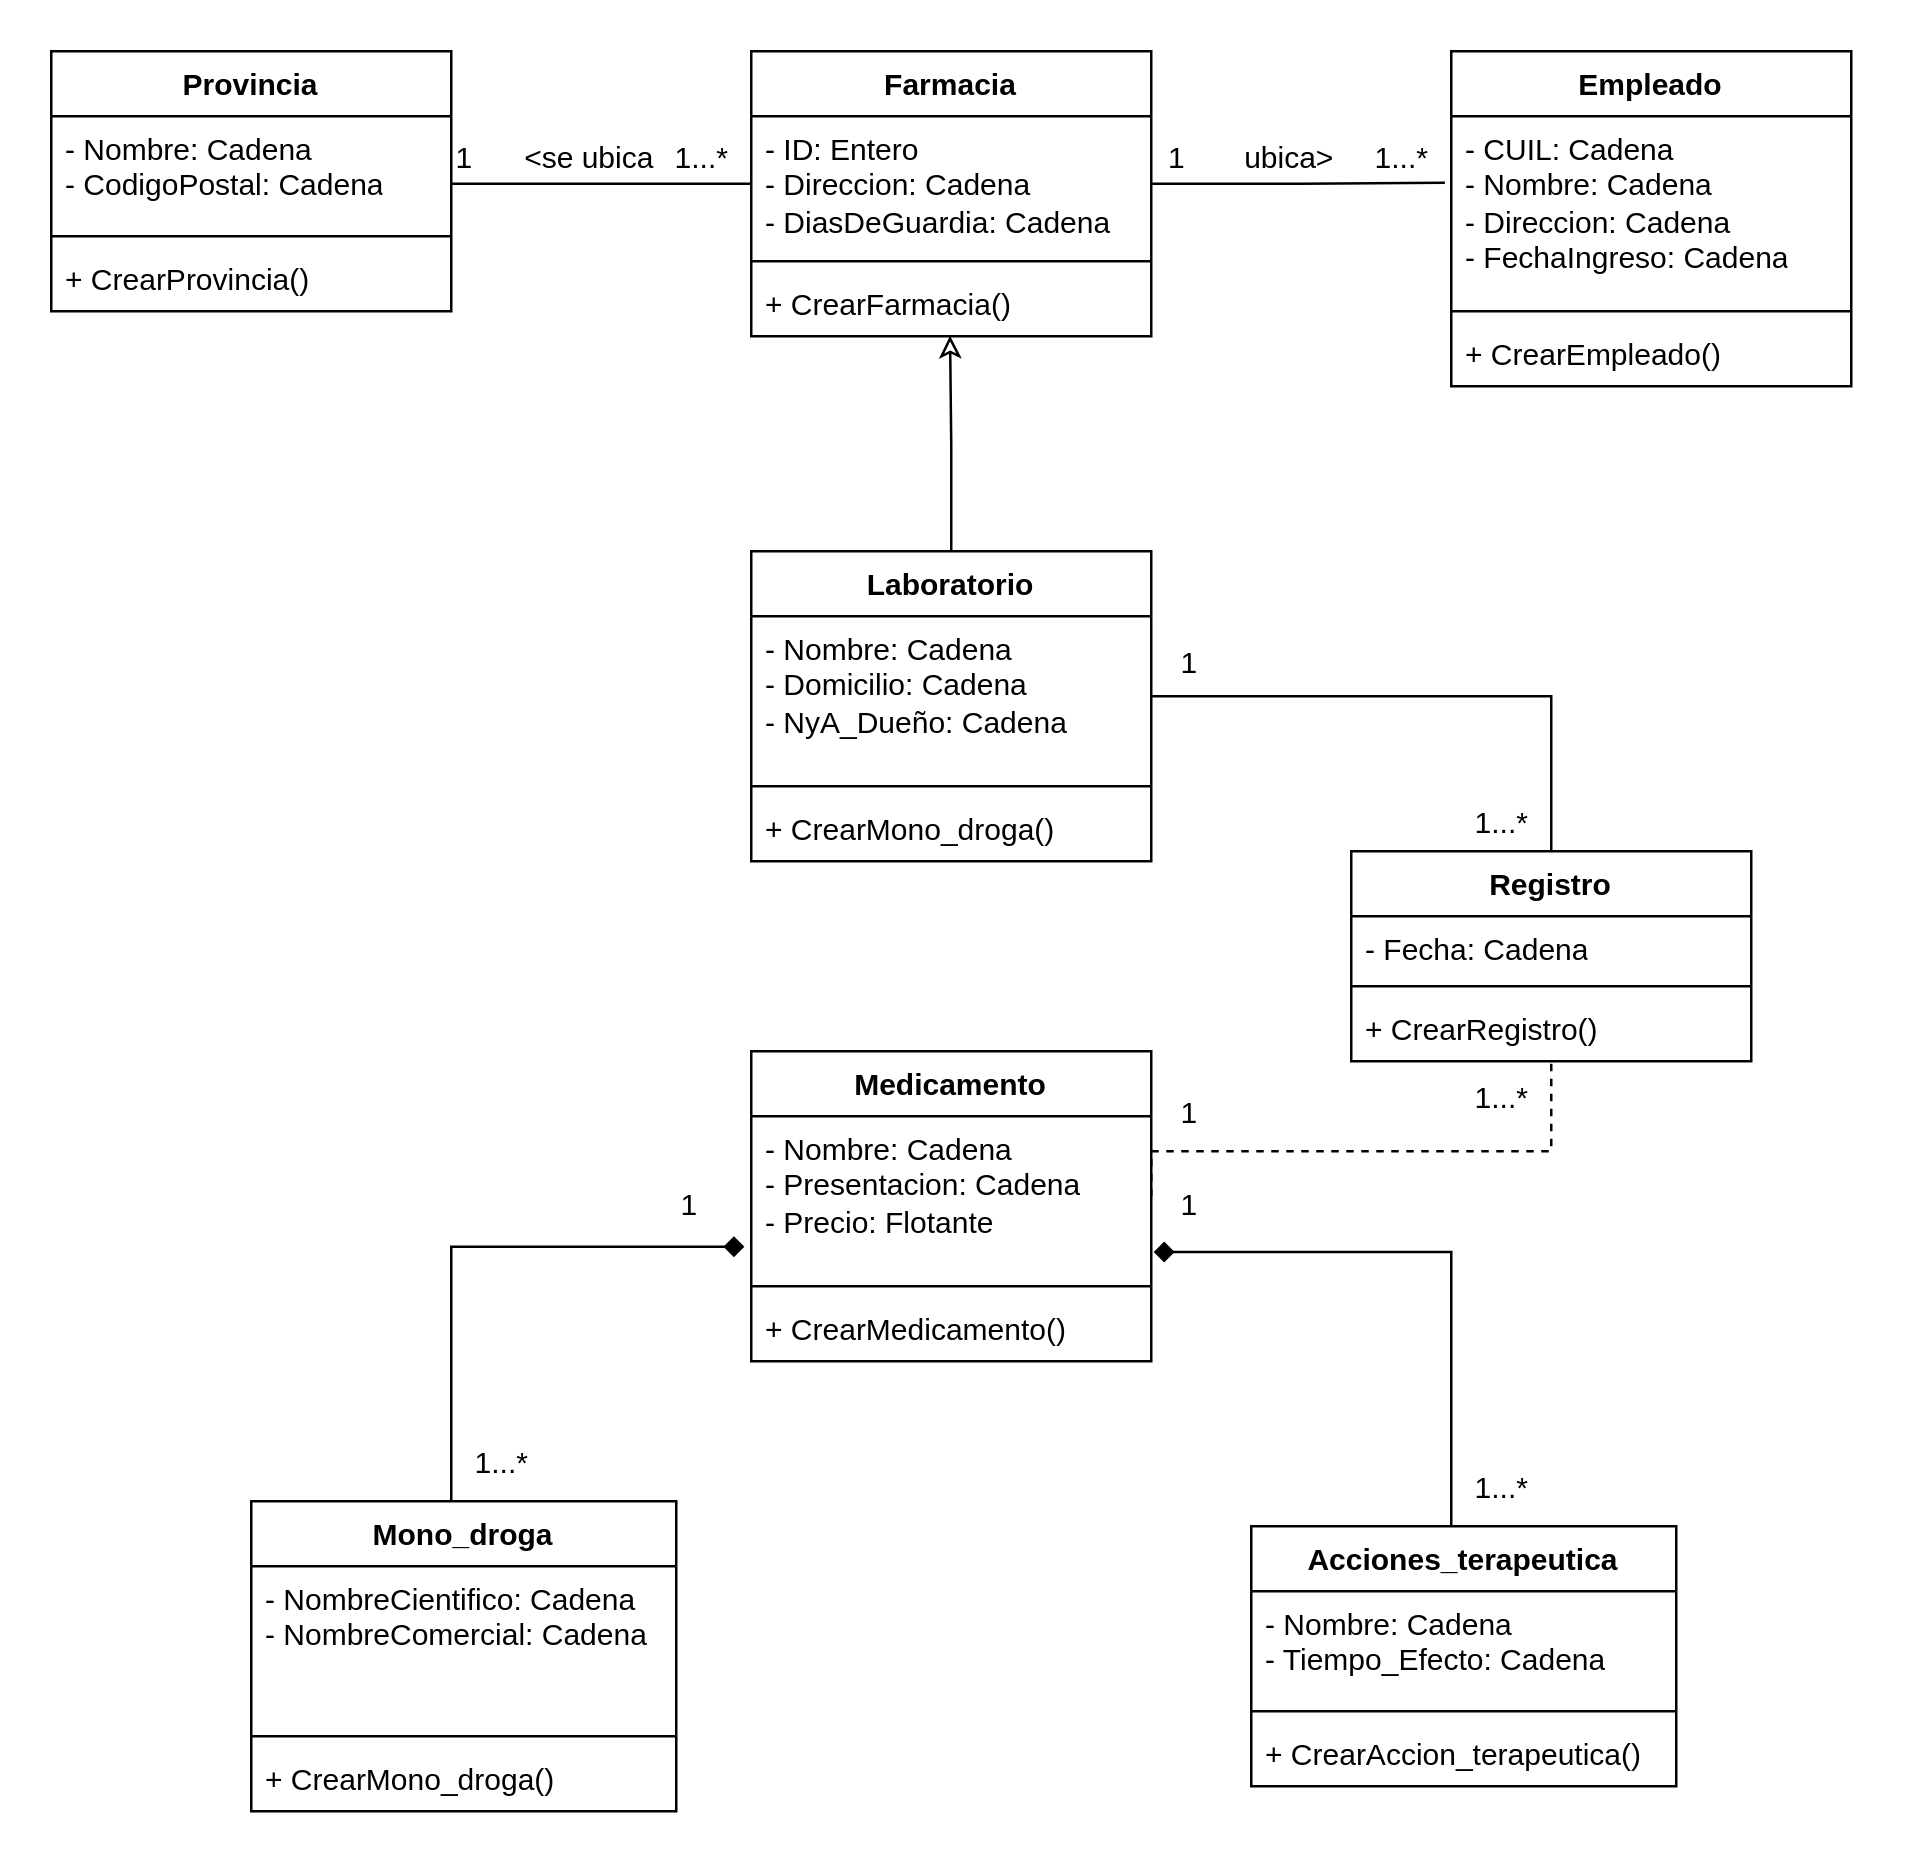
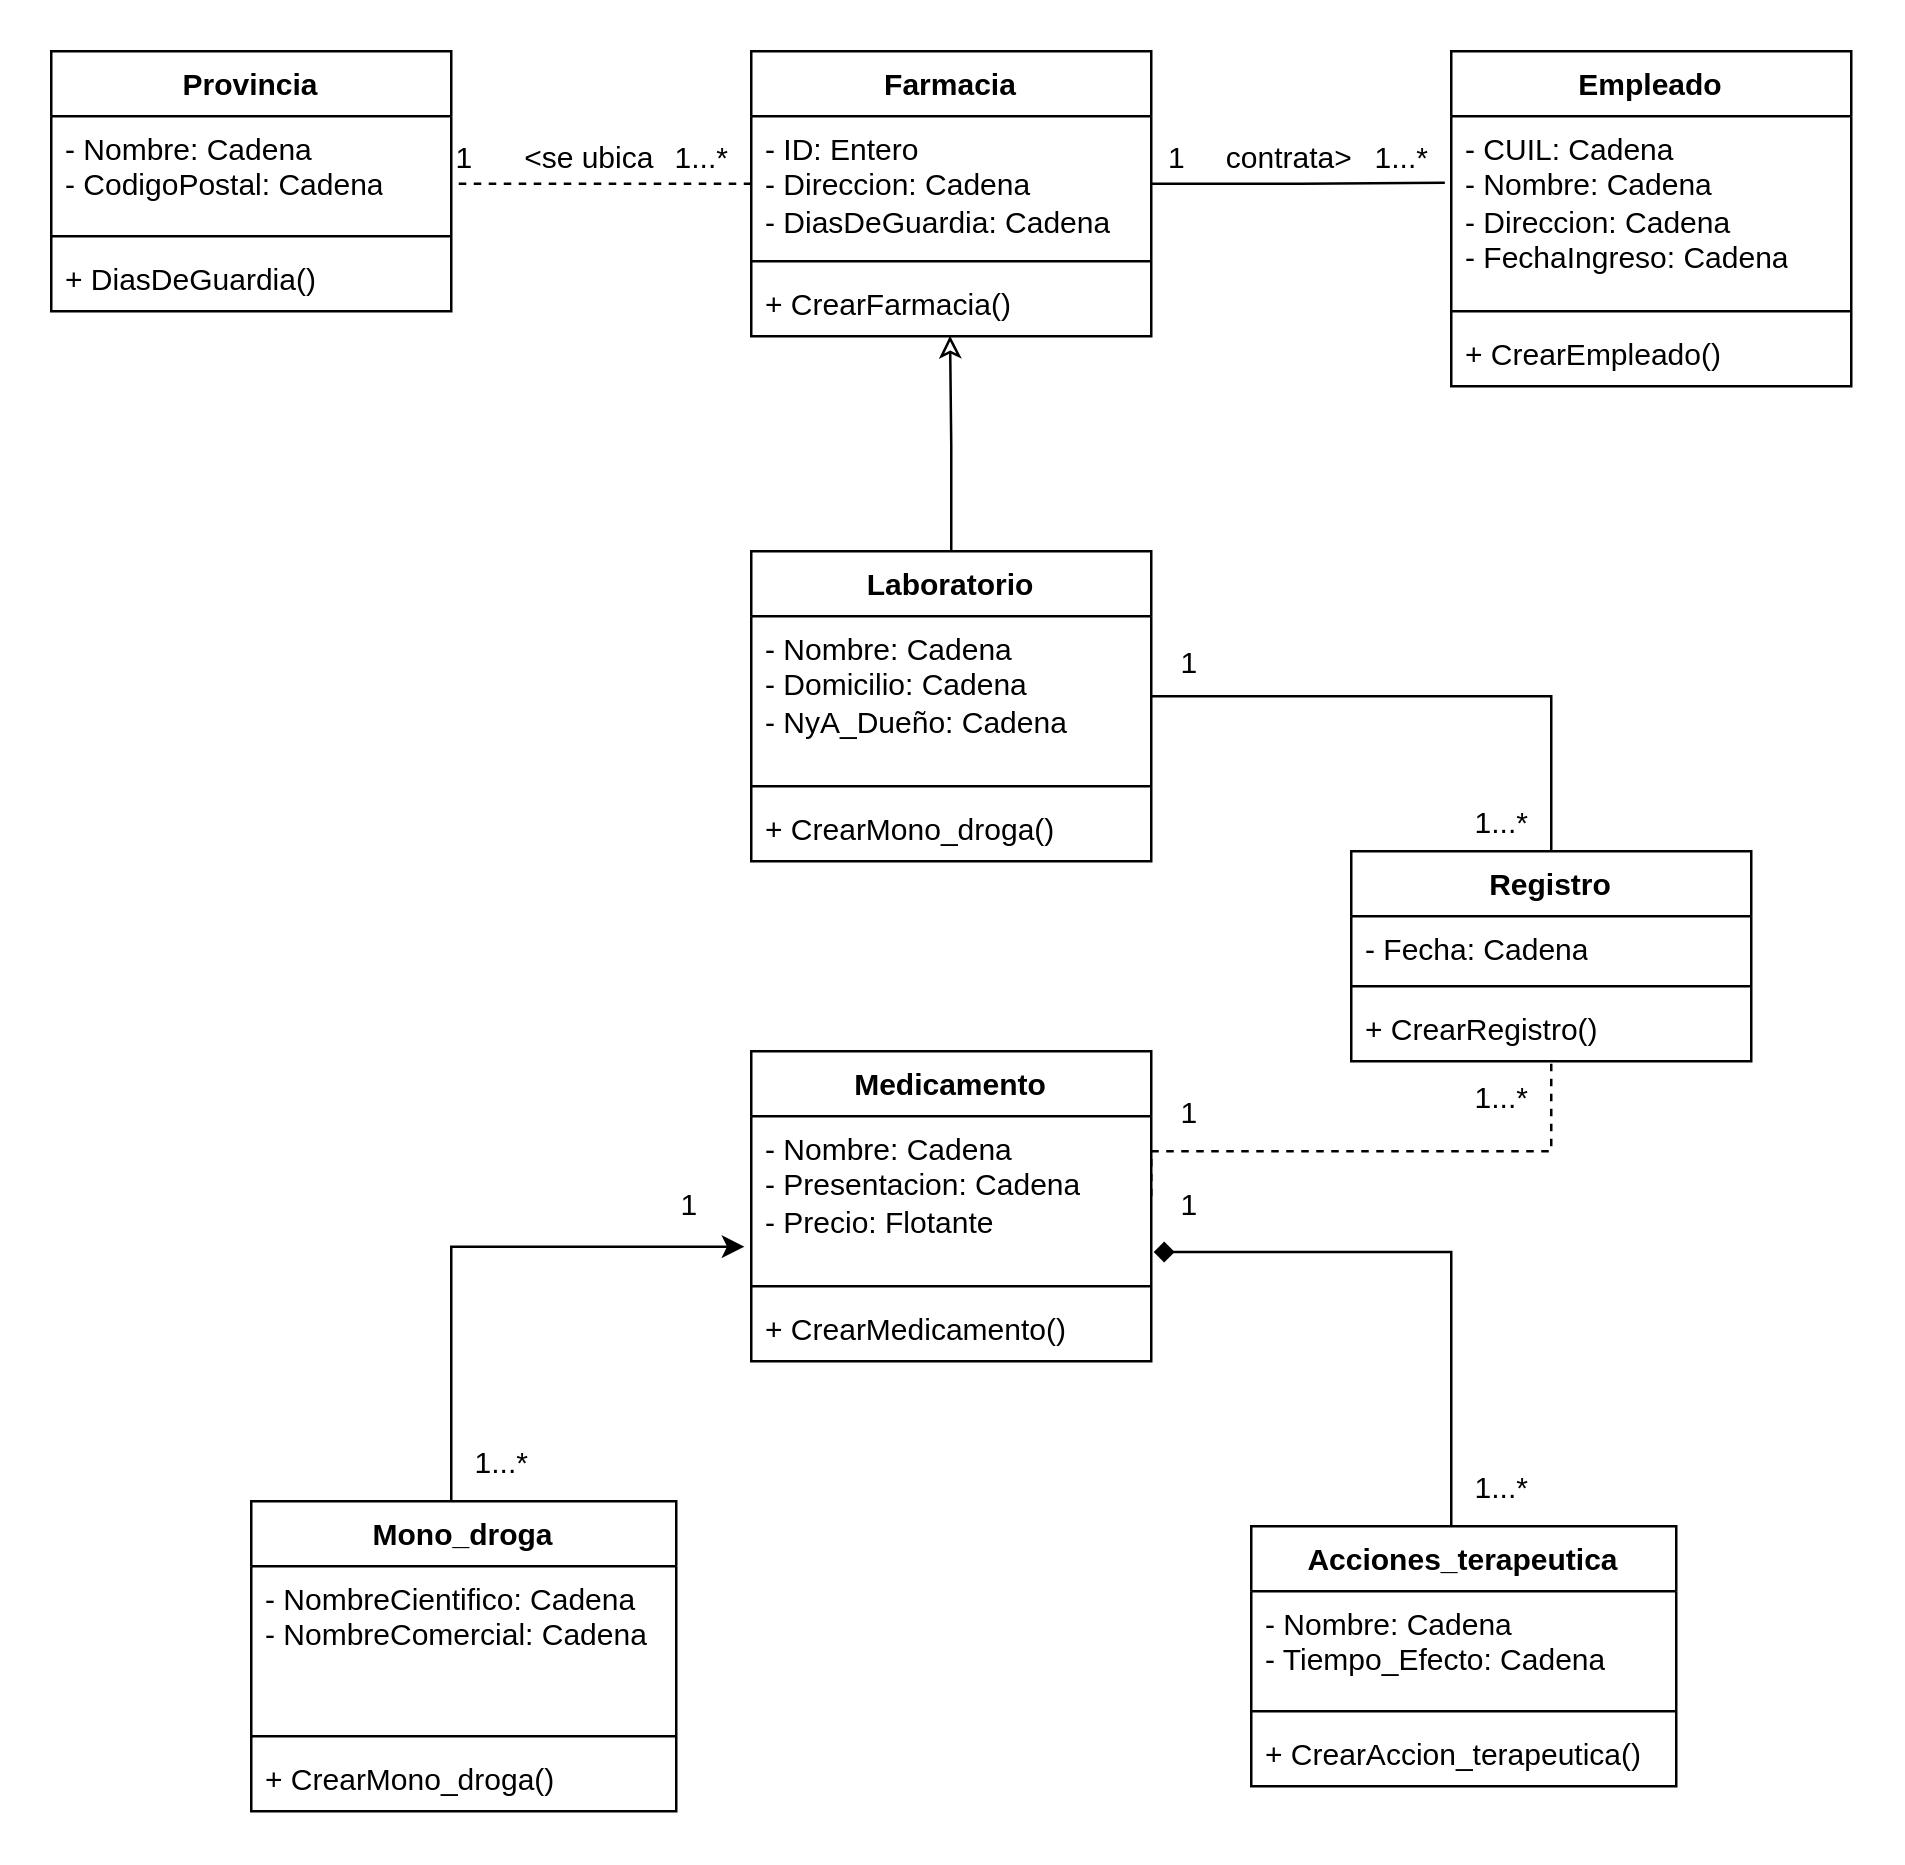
node "ubica>": label "ubica>" -> "contrata>"
edge "- Nombre: Cadena - CodigoPostal: Cadena" -- "- ID: Entero - Direccion: Cadena - DiasDeGuardia: Cadena": style solid -> dashed
node "+ CrearProvincia()": label "+ CrearProvincia()" -> "+ DiasDeGuardia()"
edge "Mono_droga" -> "- Nombre: Cadena - Presentacion: Cadena - Precio: Flotante": arrowhead diamond -> classic
